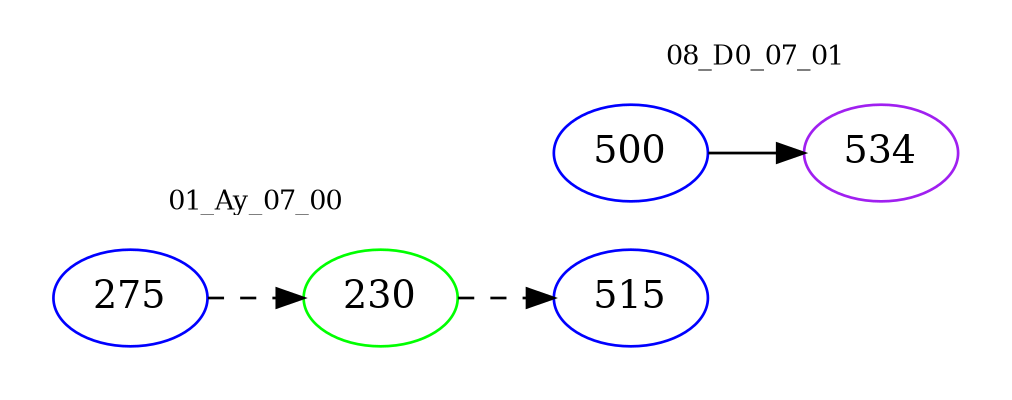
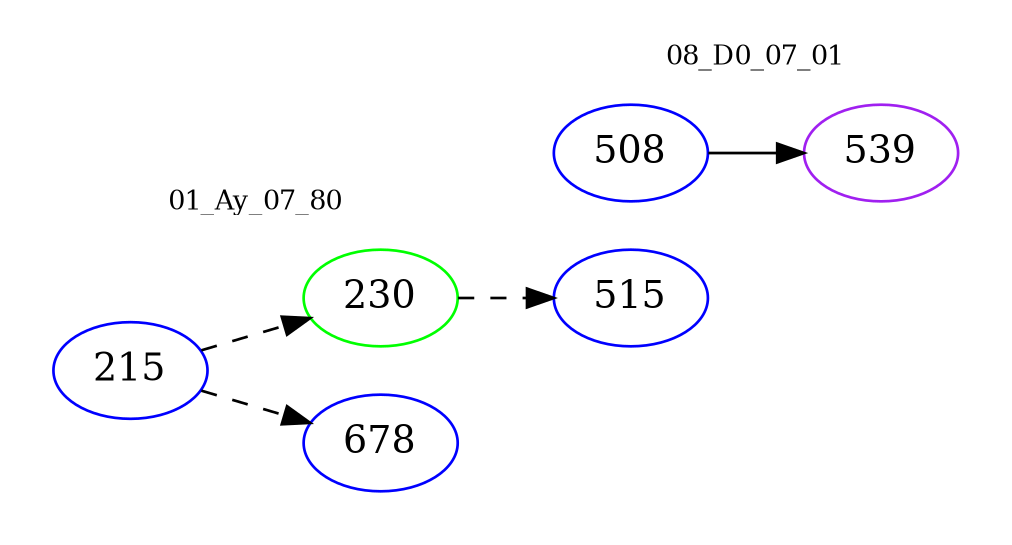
node "500": label "500" -> "508"
node "534": label "534" -> "539"
cluster "01_Ay_07_00": label "01_Ay_07_00" -> "01_Ay_07_80"
node "275": label "275" -> "215"
node "678": added
